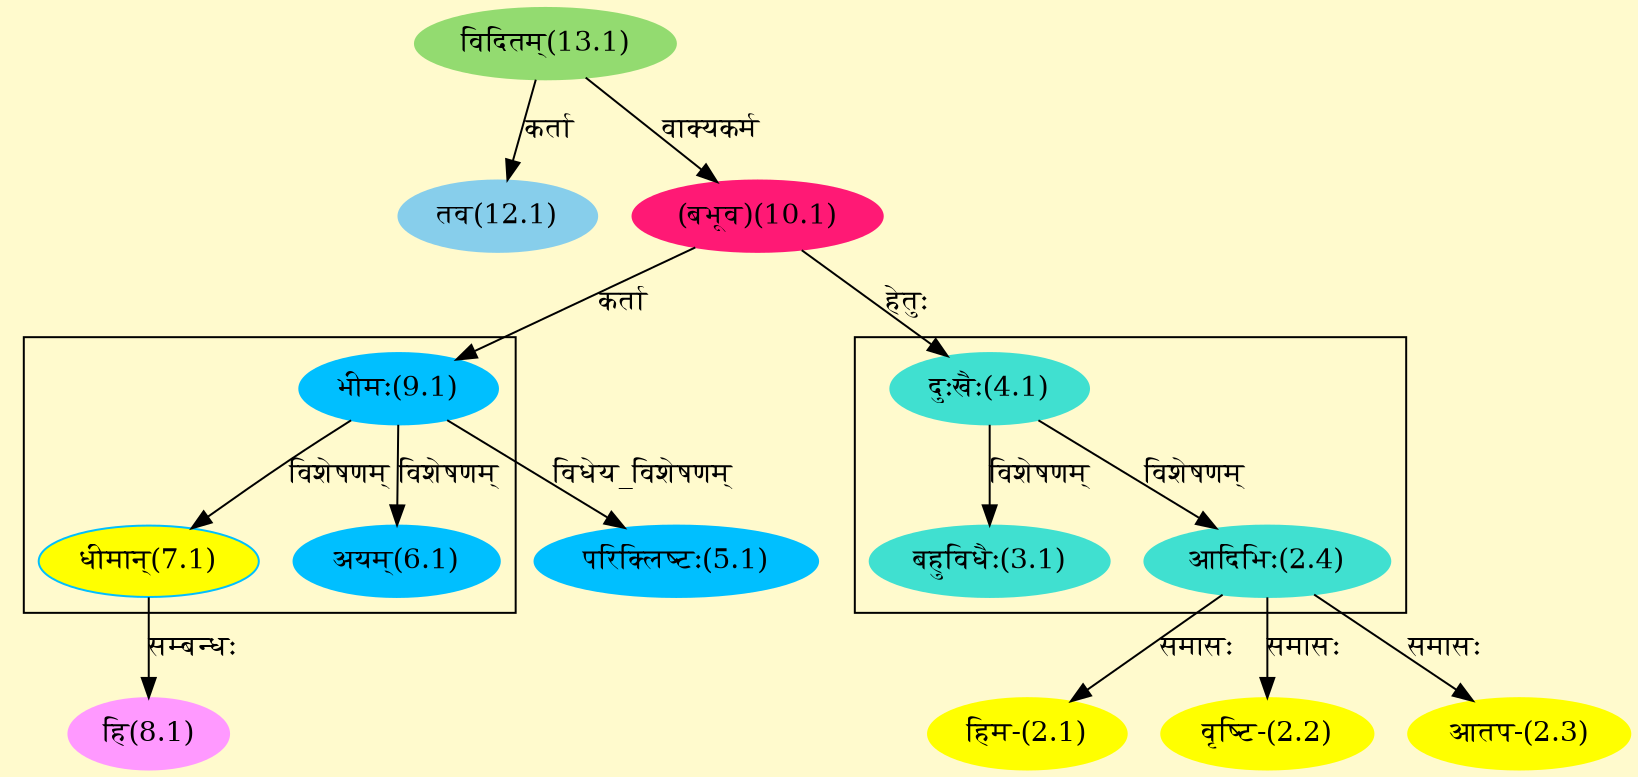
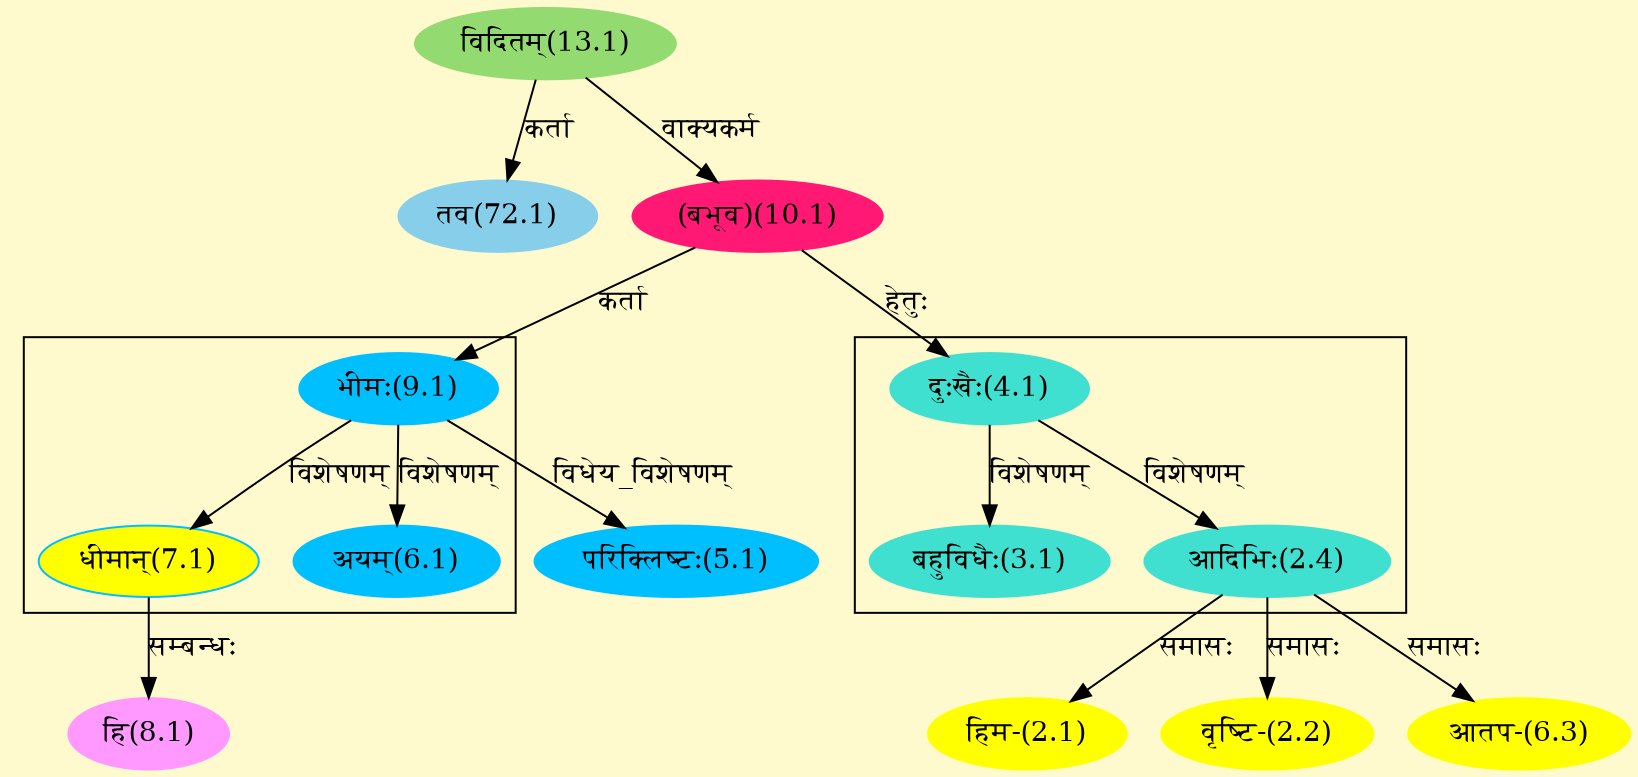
node "तव(12.1)": label "तव(12.1)" -> "तव(72.1)"
node "आतप-(2.3)": label "आतप-(2.3)" -> "आतप-(6.3)"
